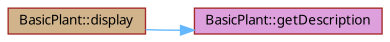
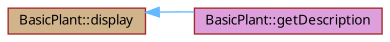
edge "BasicPlant::display" -> "BasicPlant::getDescription": reversed
